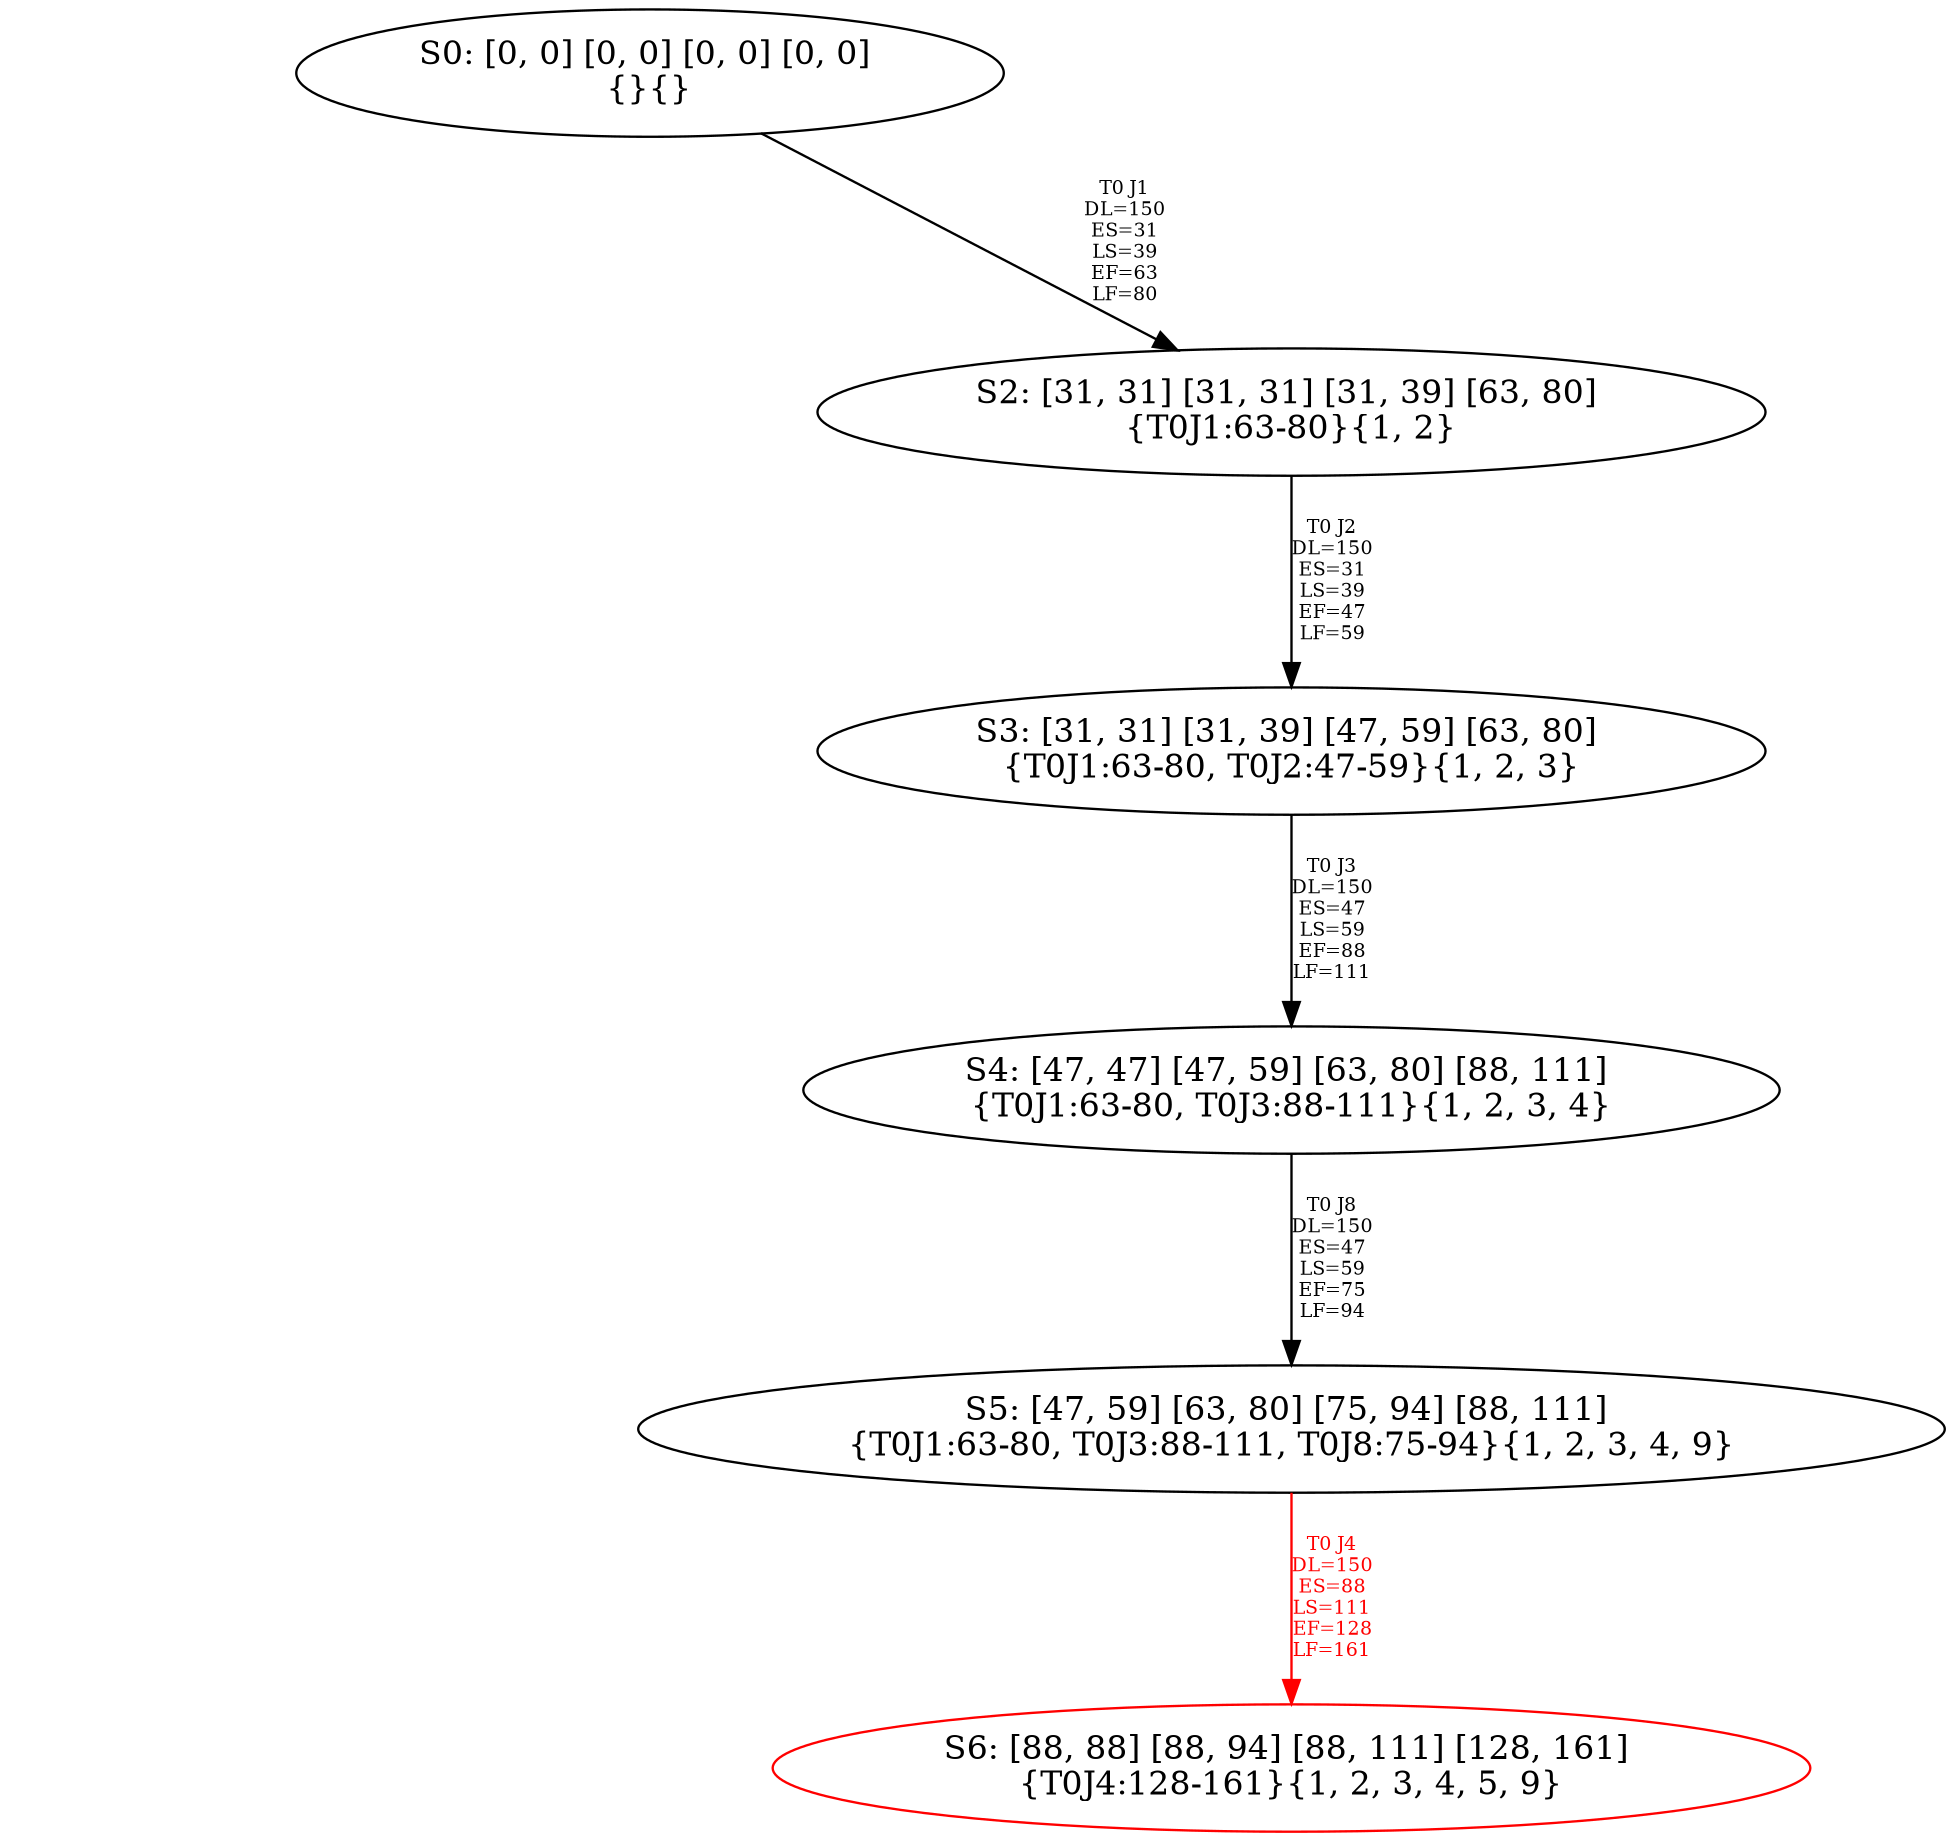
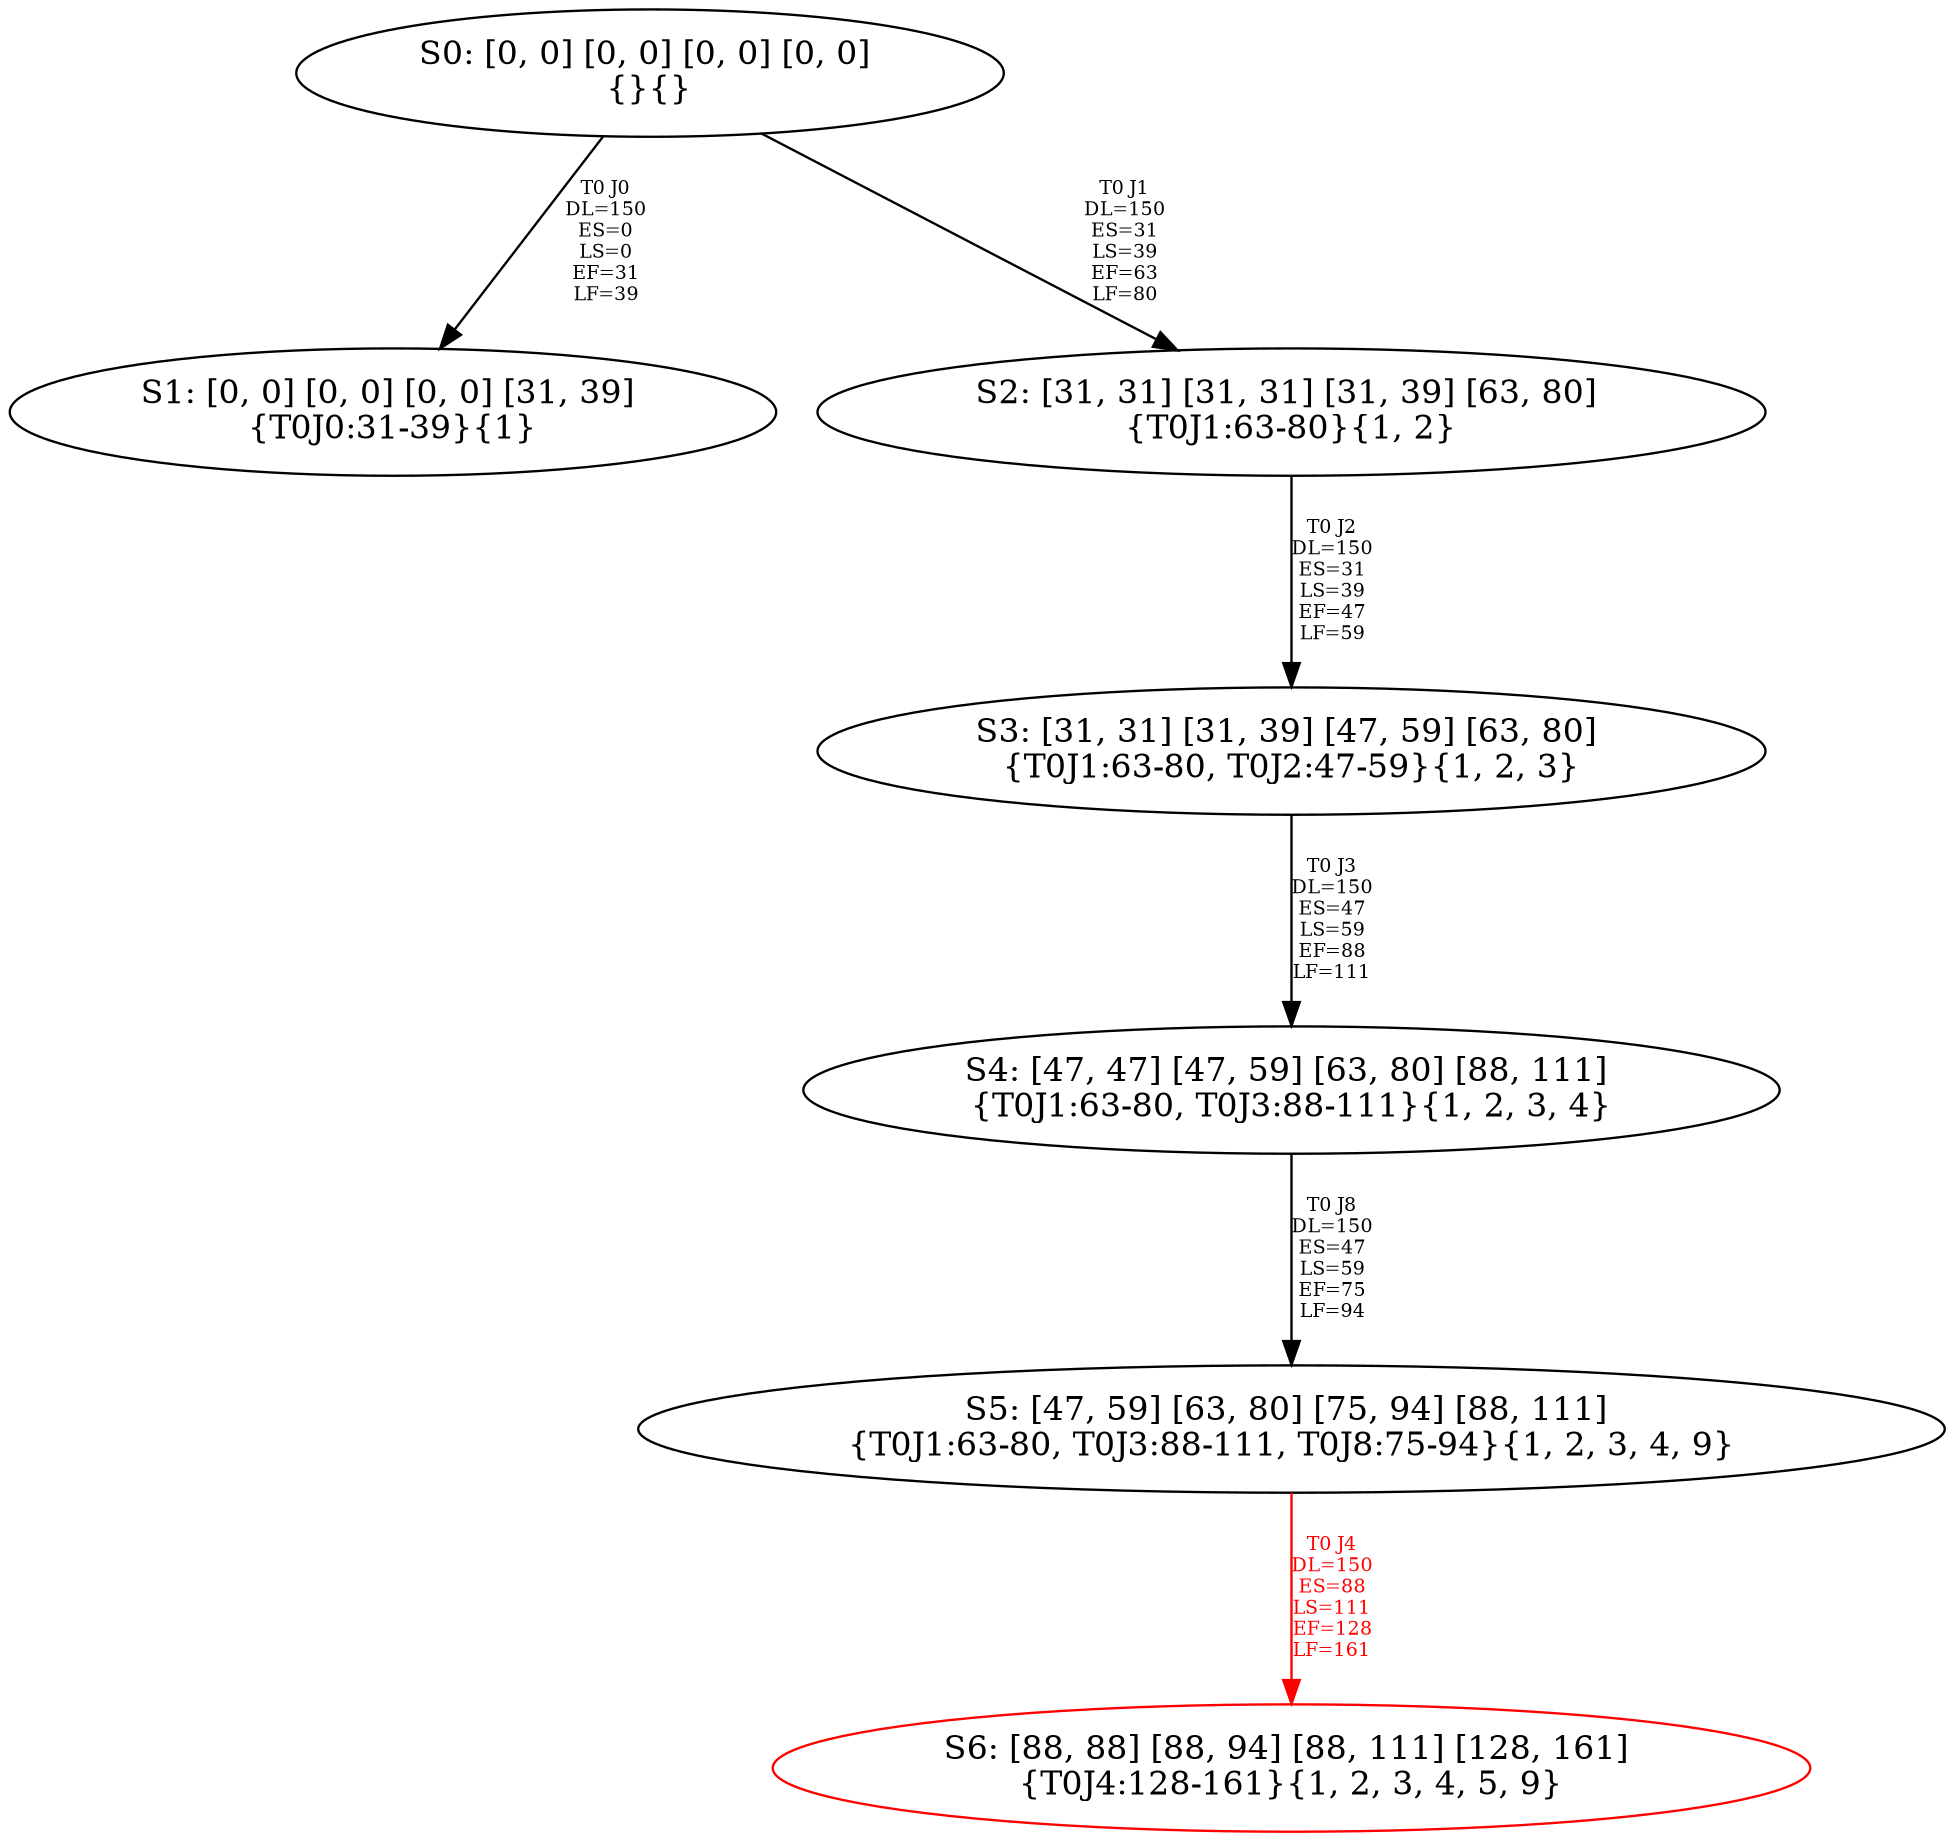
node "S1: [0, 0] [0, 0] [0, 0] [31, 39] {T0J0:31-39}{1}": added
